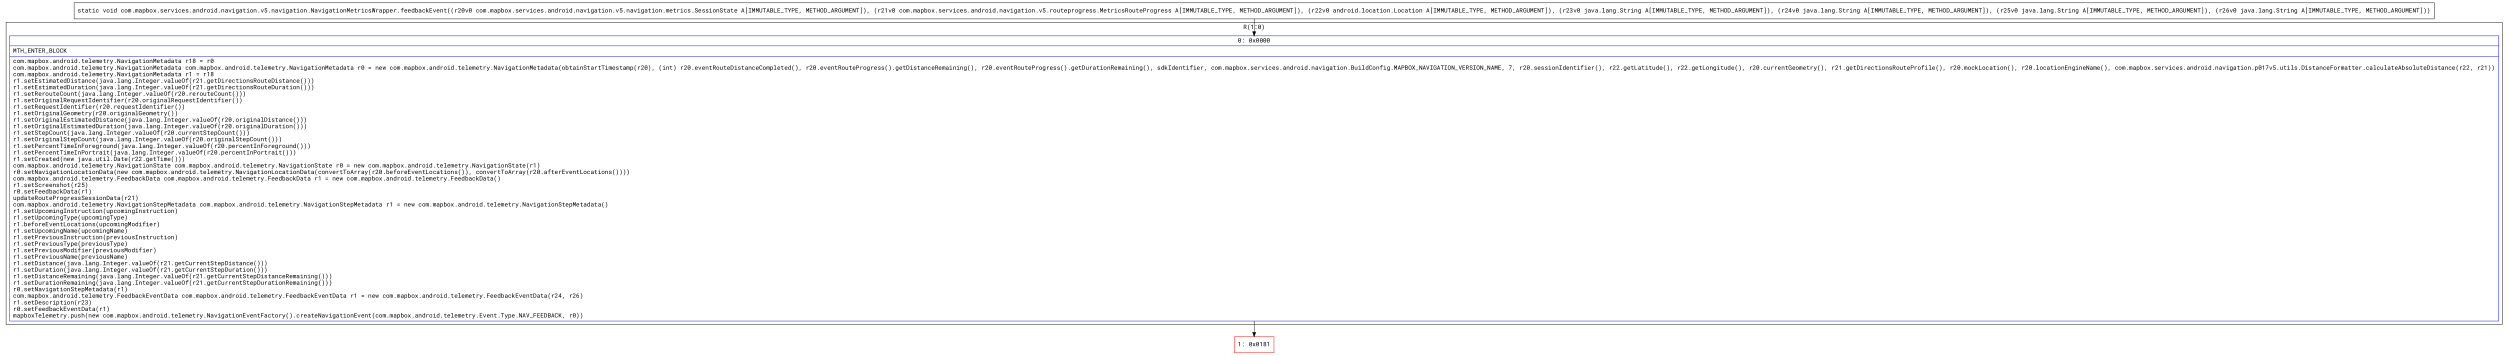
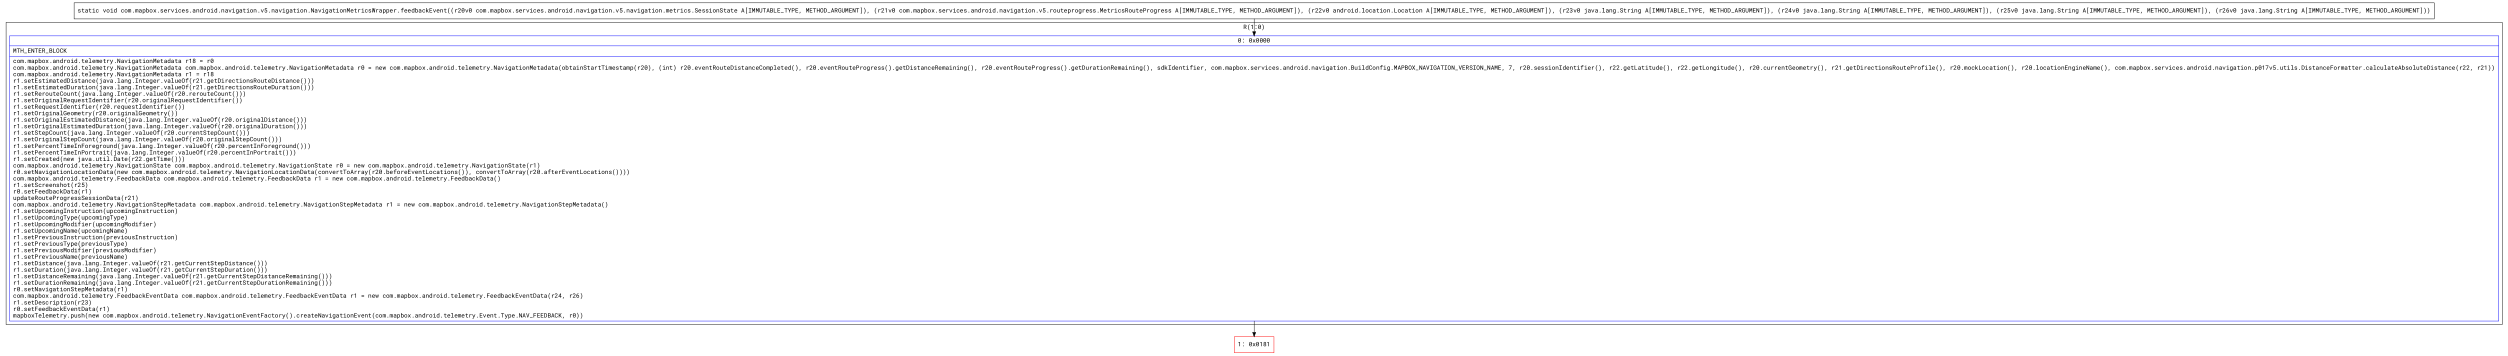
node "0: 0x0000": text "r1.beforeEventLocations(upcomingModifier)" -> "r1.setUpcomingModifier(upcomingModifier)"
